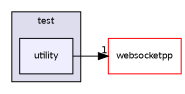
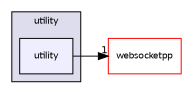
cluster "test": label "test" -> "utility"
